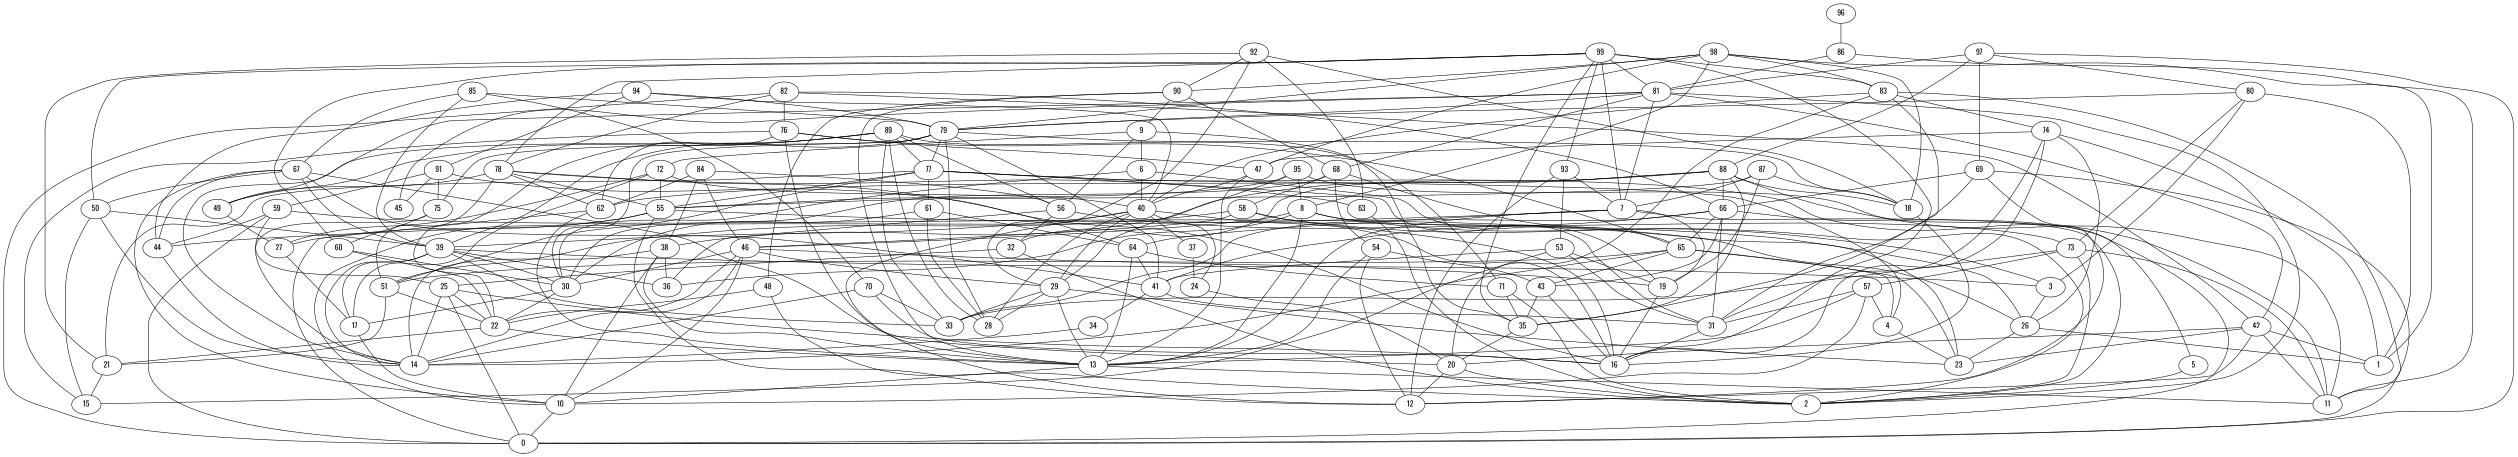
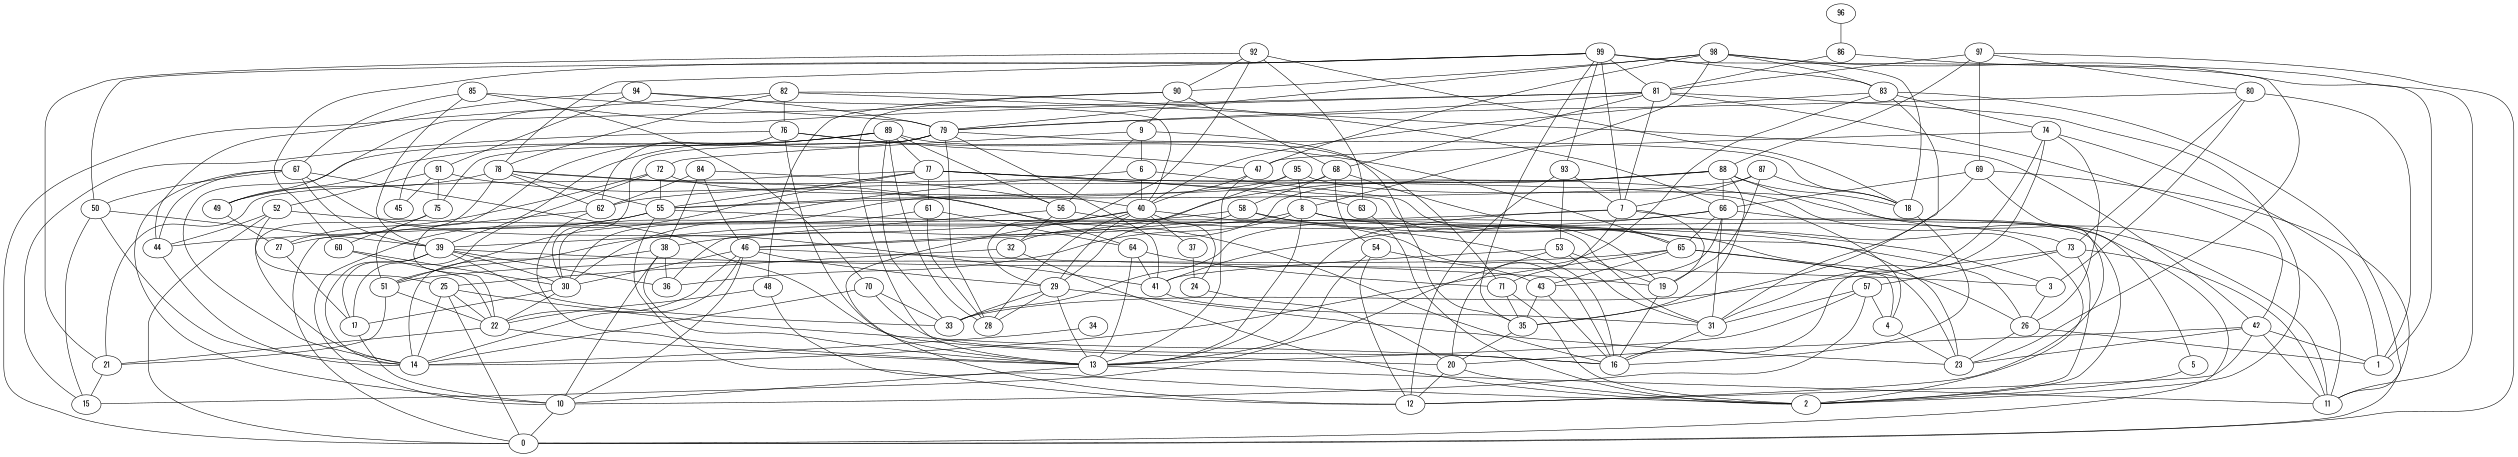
edge "79" -- "77": removed
edge "99" -- "16": now "99" -- "23"
node "59": label "59" -> "52"
edge "7" -- "64": now "7" -- "71"
edge "41" -- "34": removed
